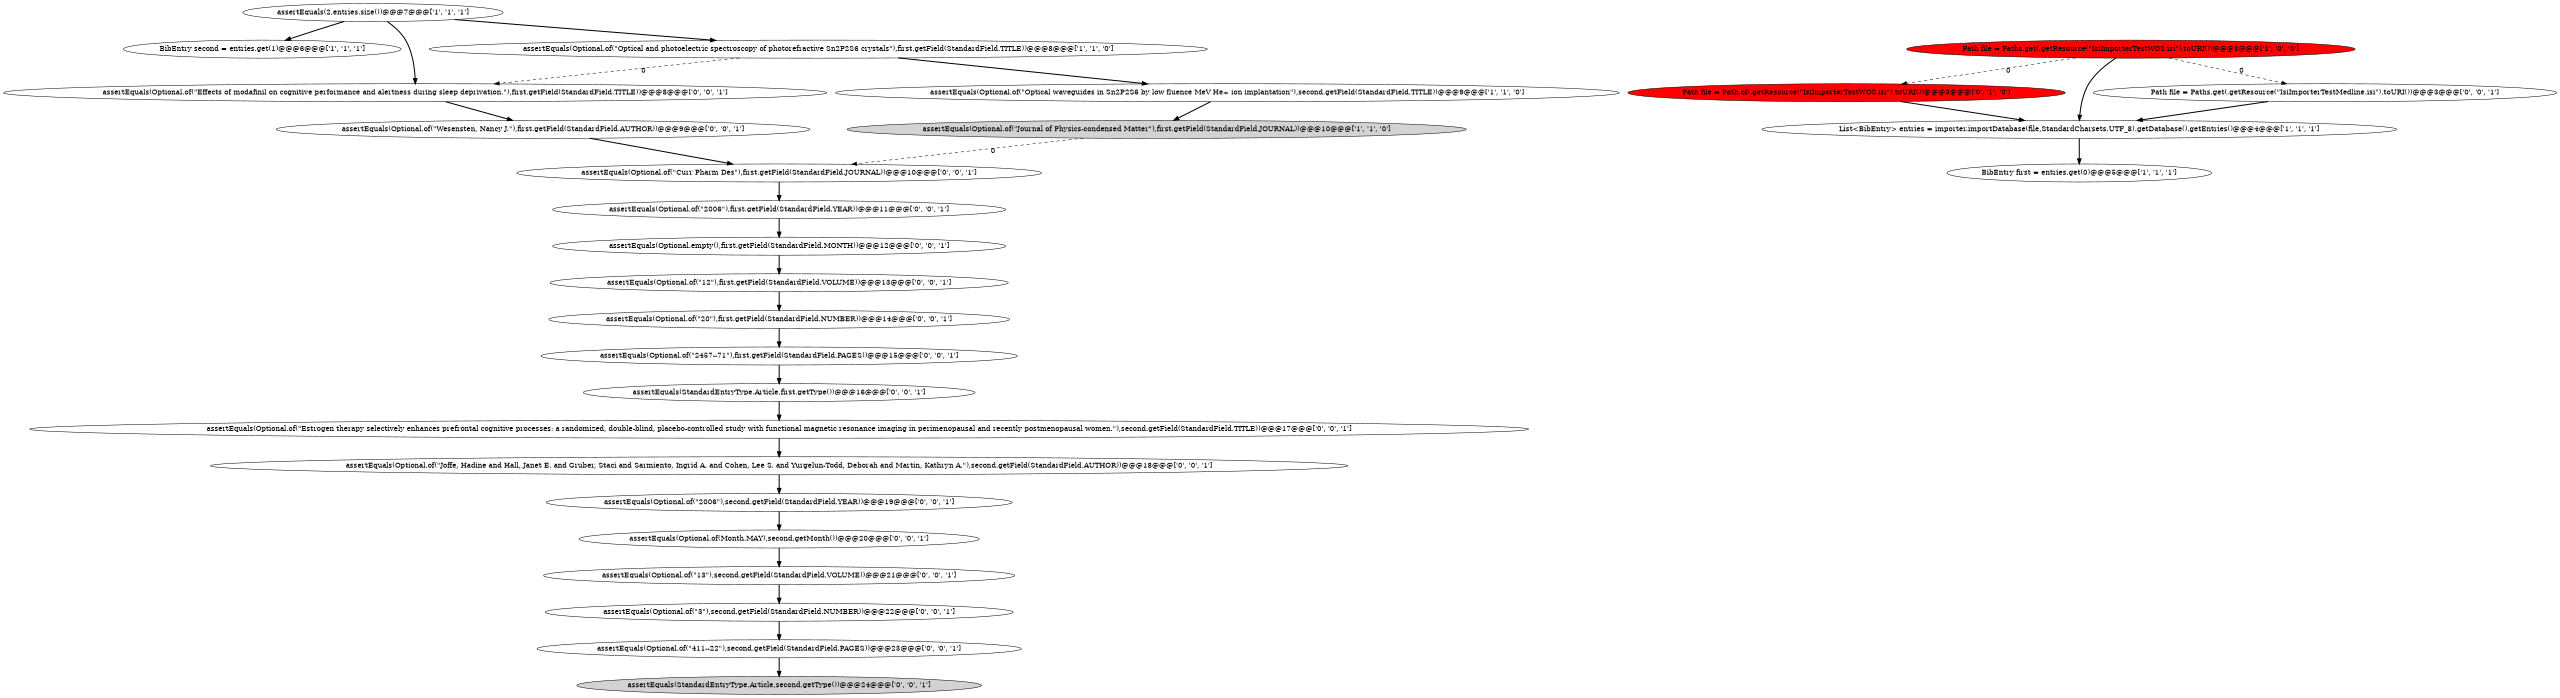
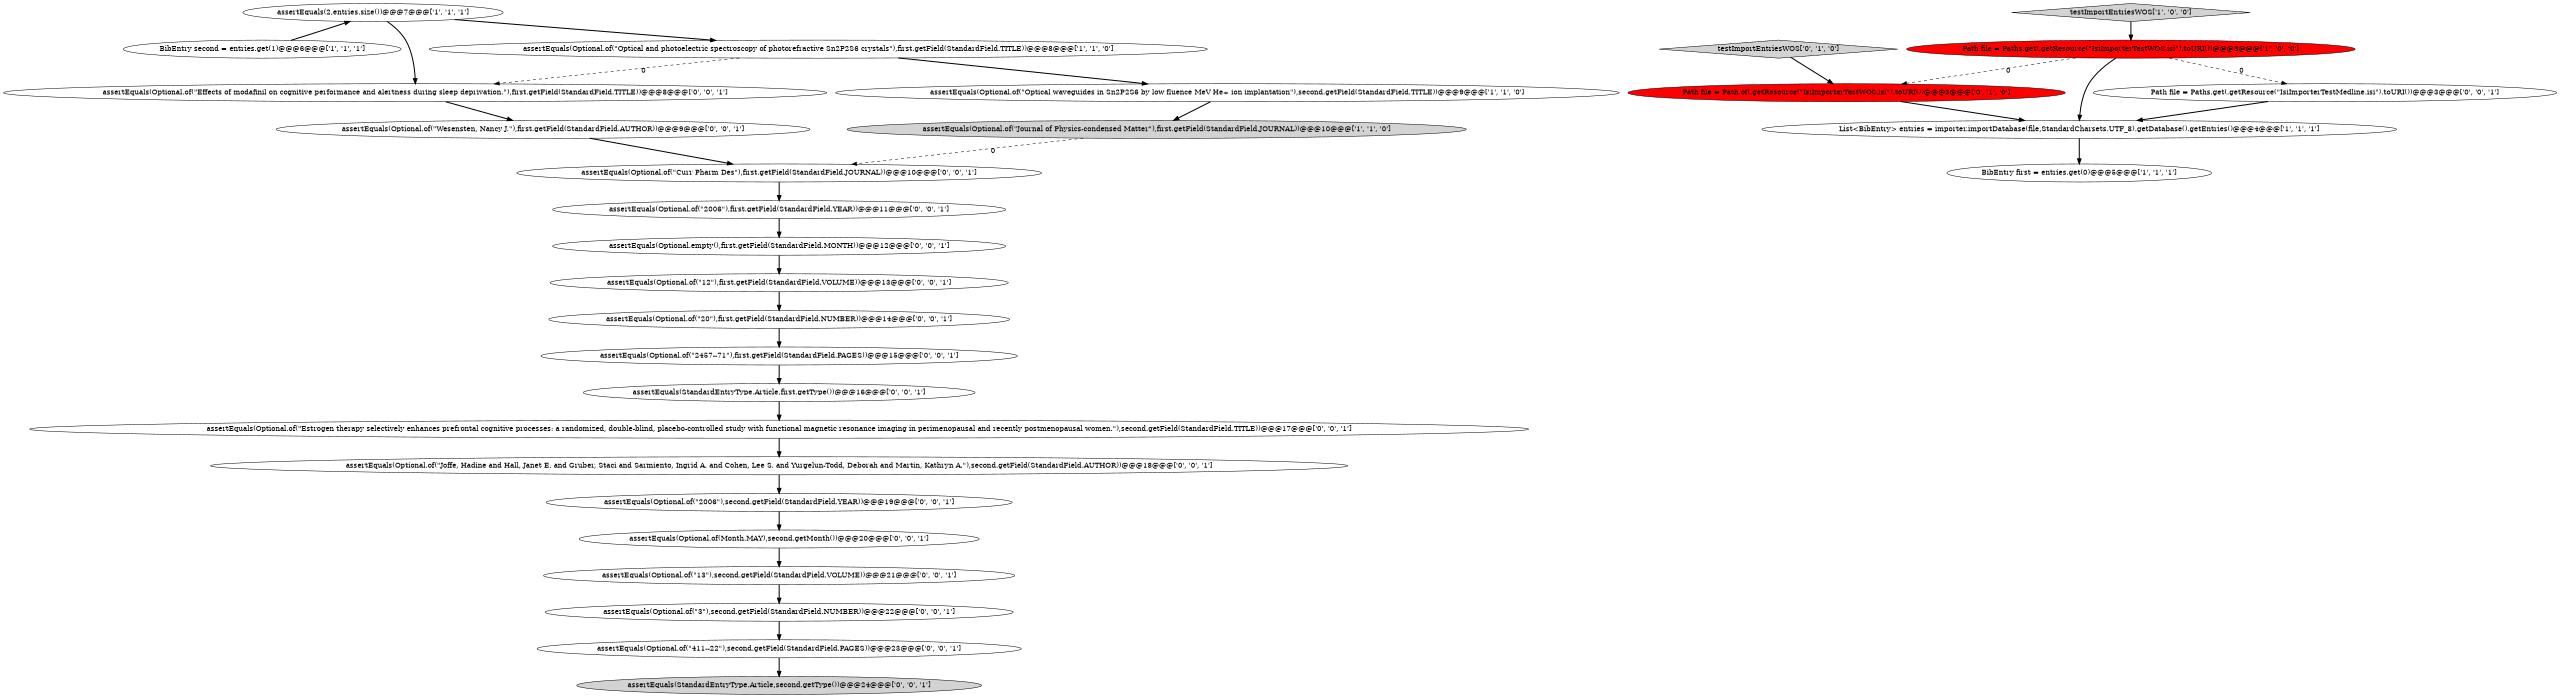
node "testImportEntriesWOS['1', '0', '0']": added
edge "assertEquals(2,entries.size())@@@7@@@['1', '1', '1']" -> "BibEntry second = entries.get(1)@@@6@@@['1', '1', '1']": reversed
node "testImportEntriesWOS['0', '1', '0']": added
